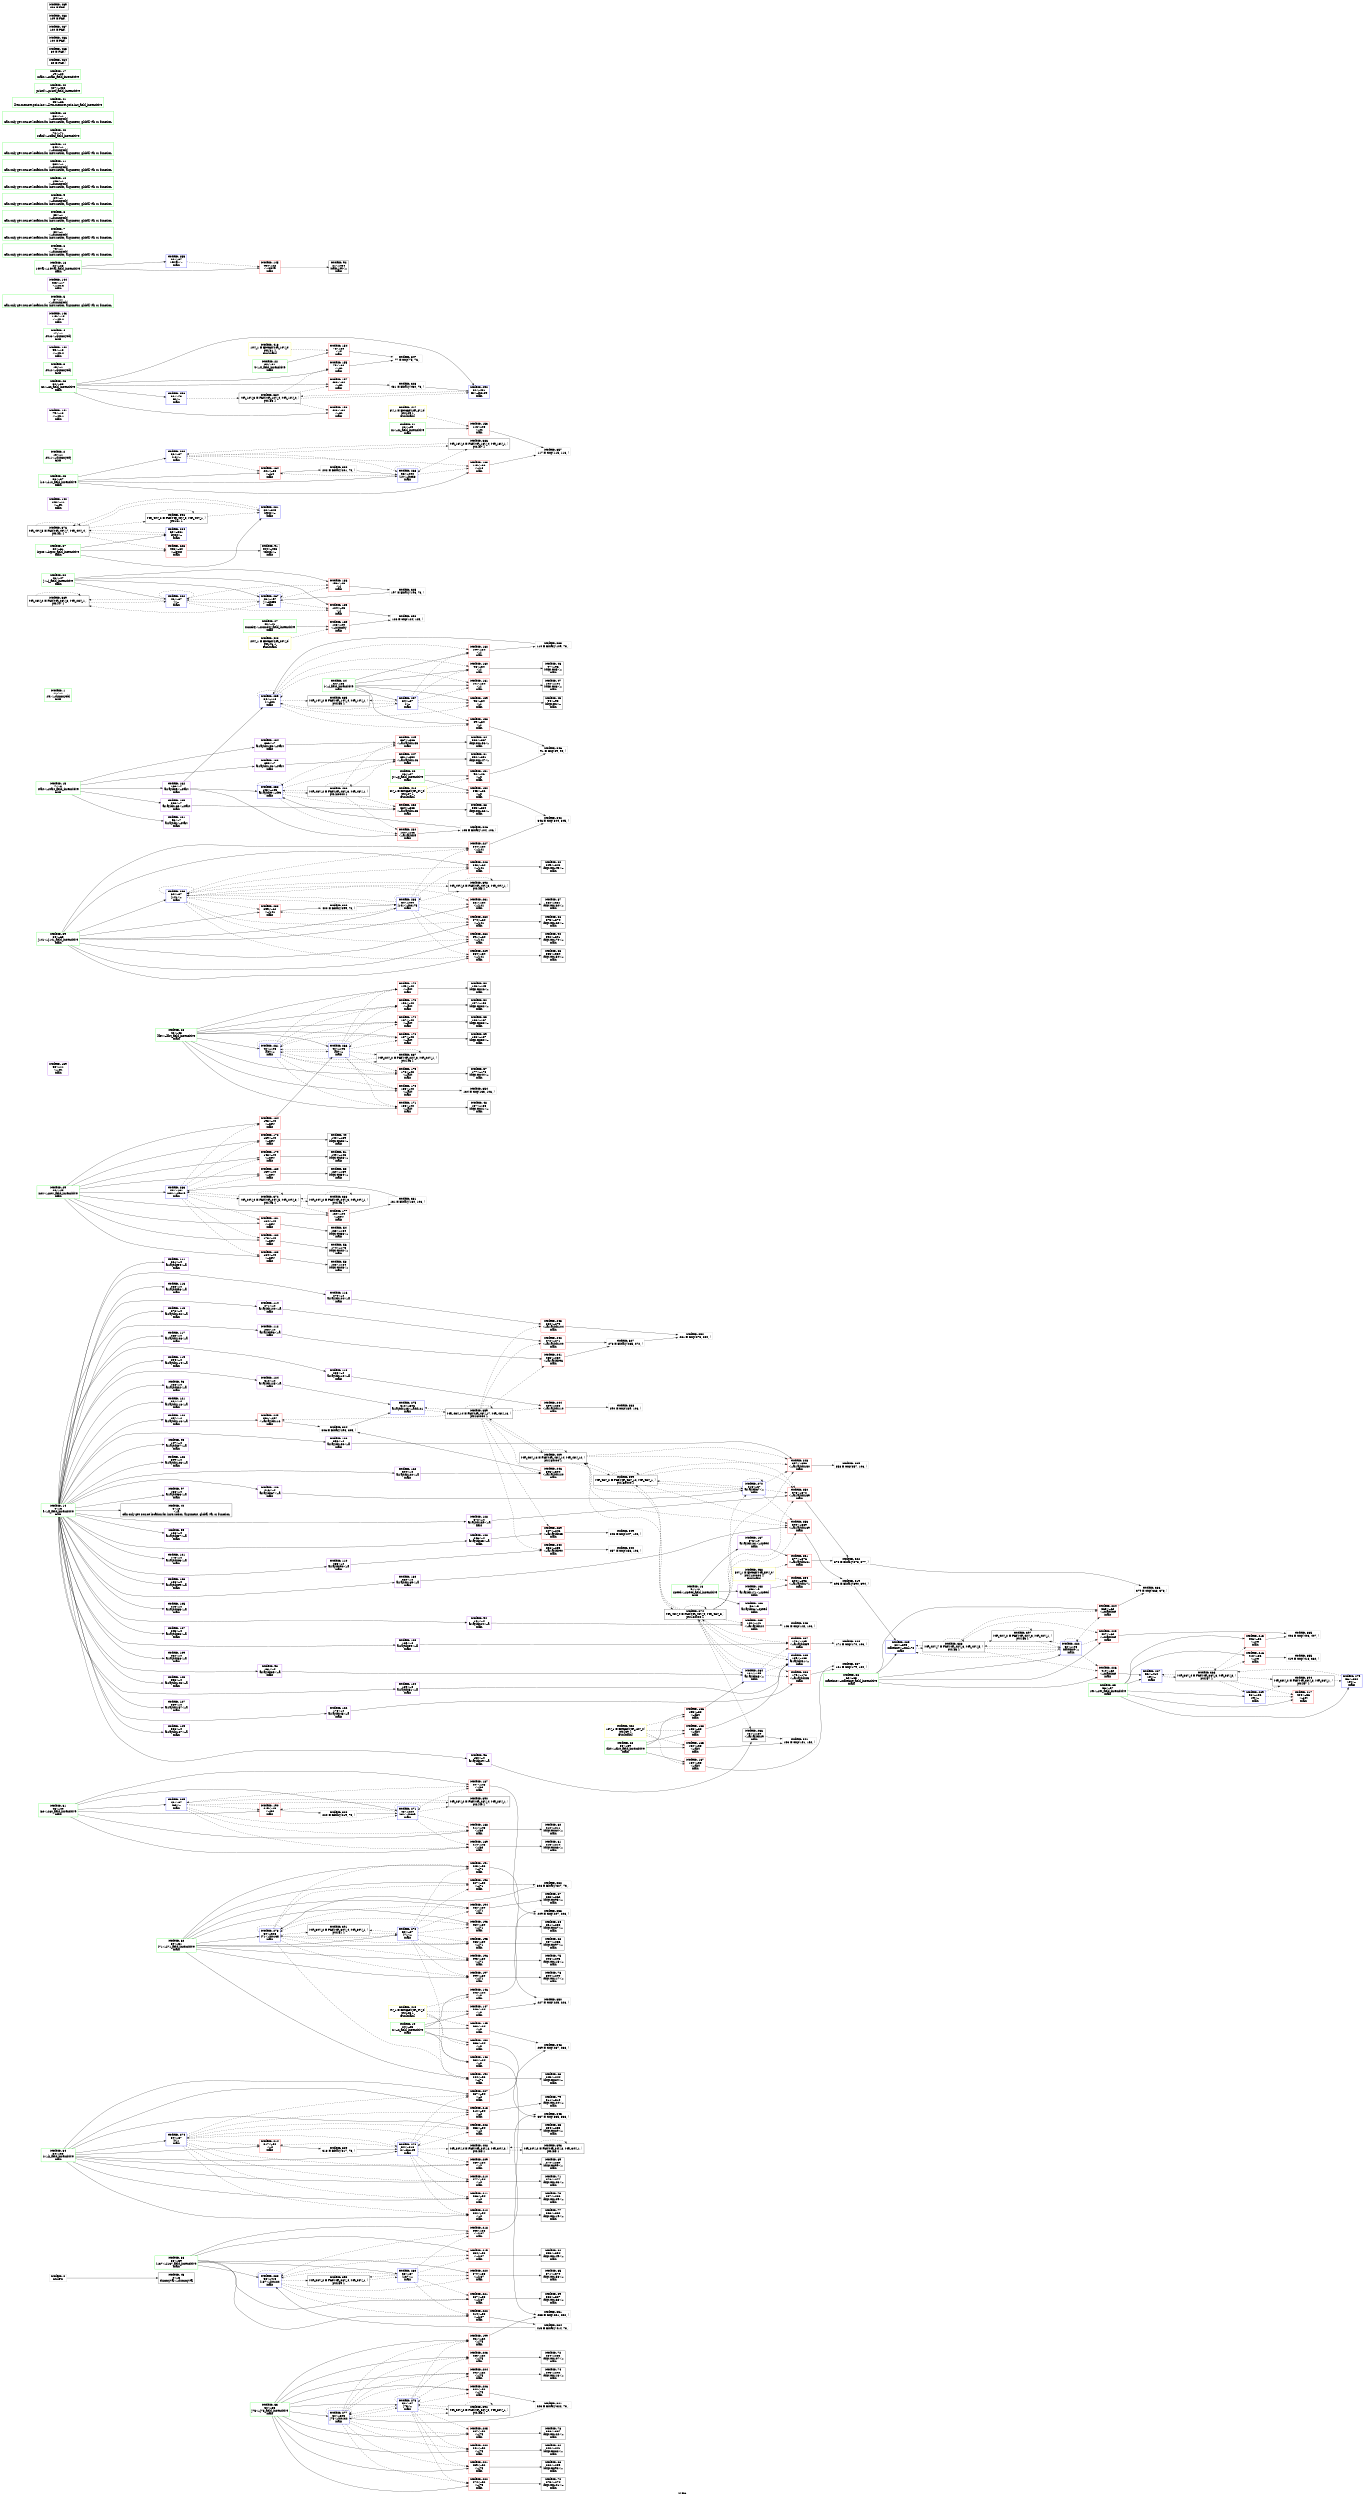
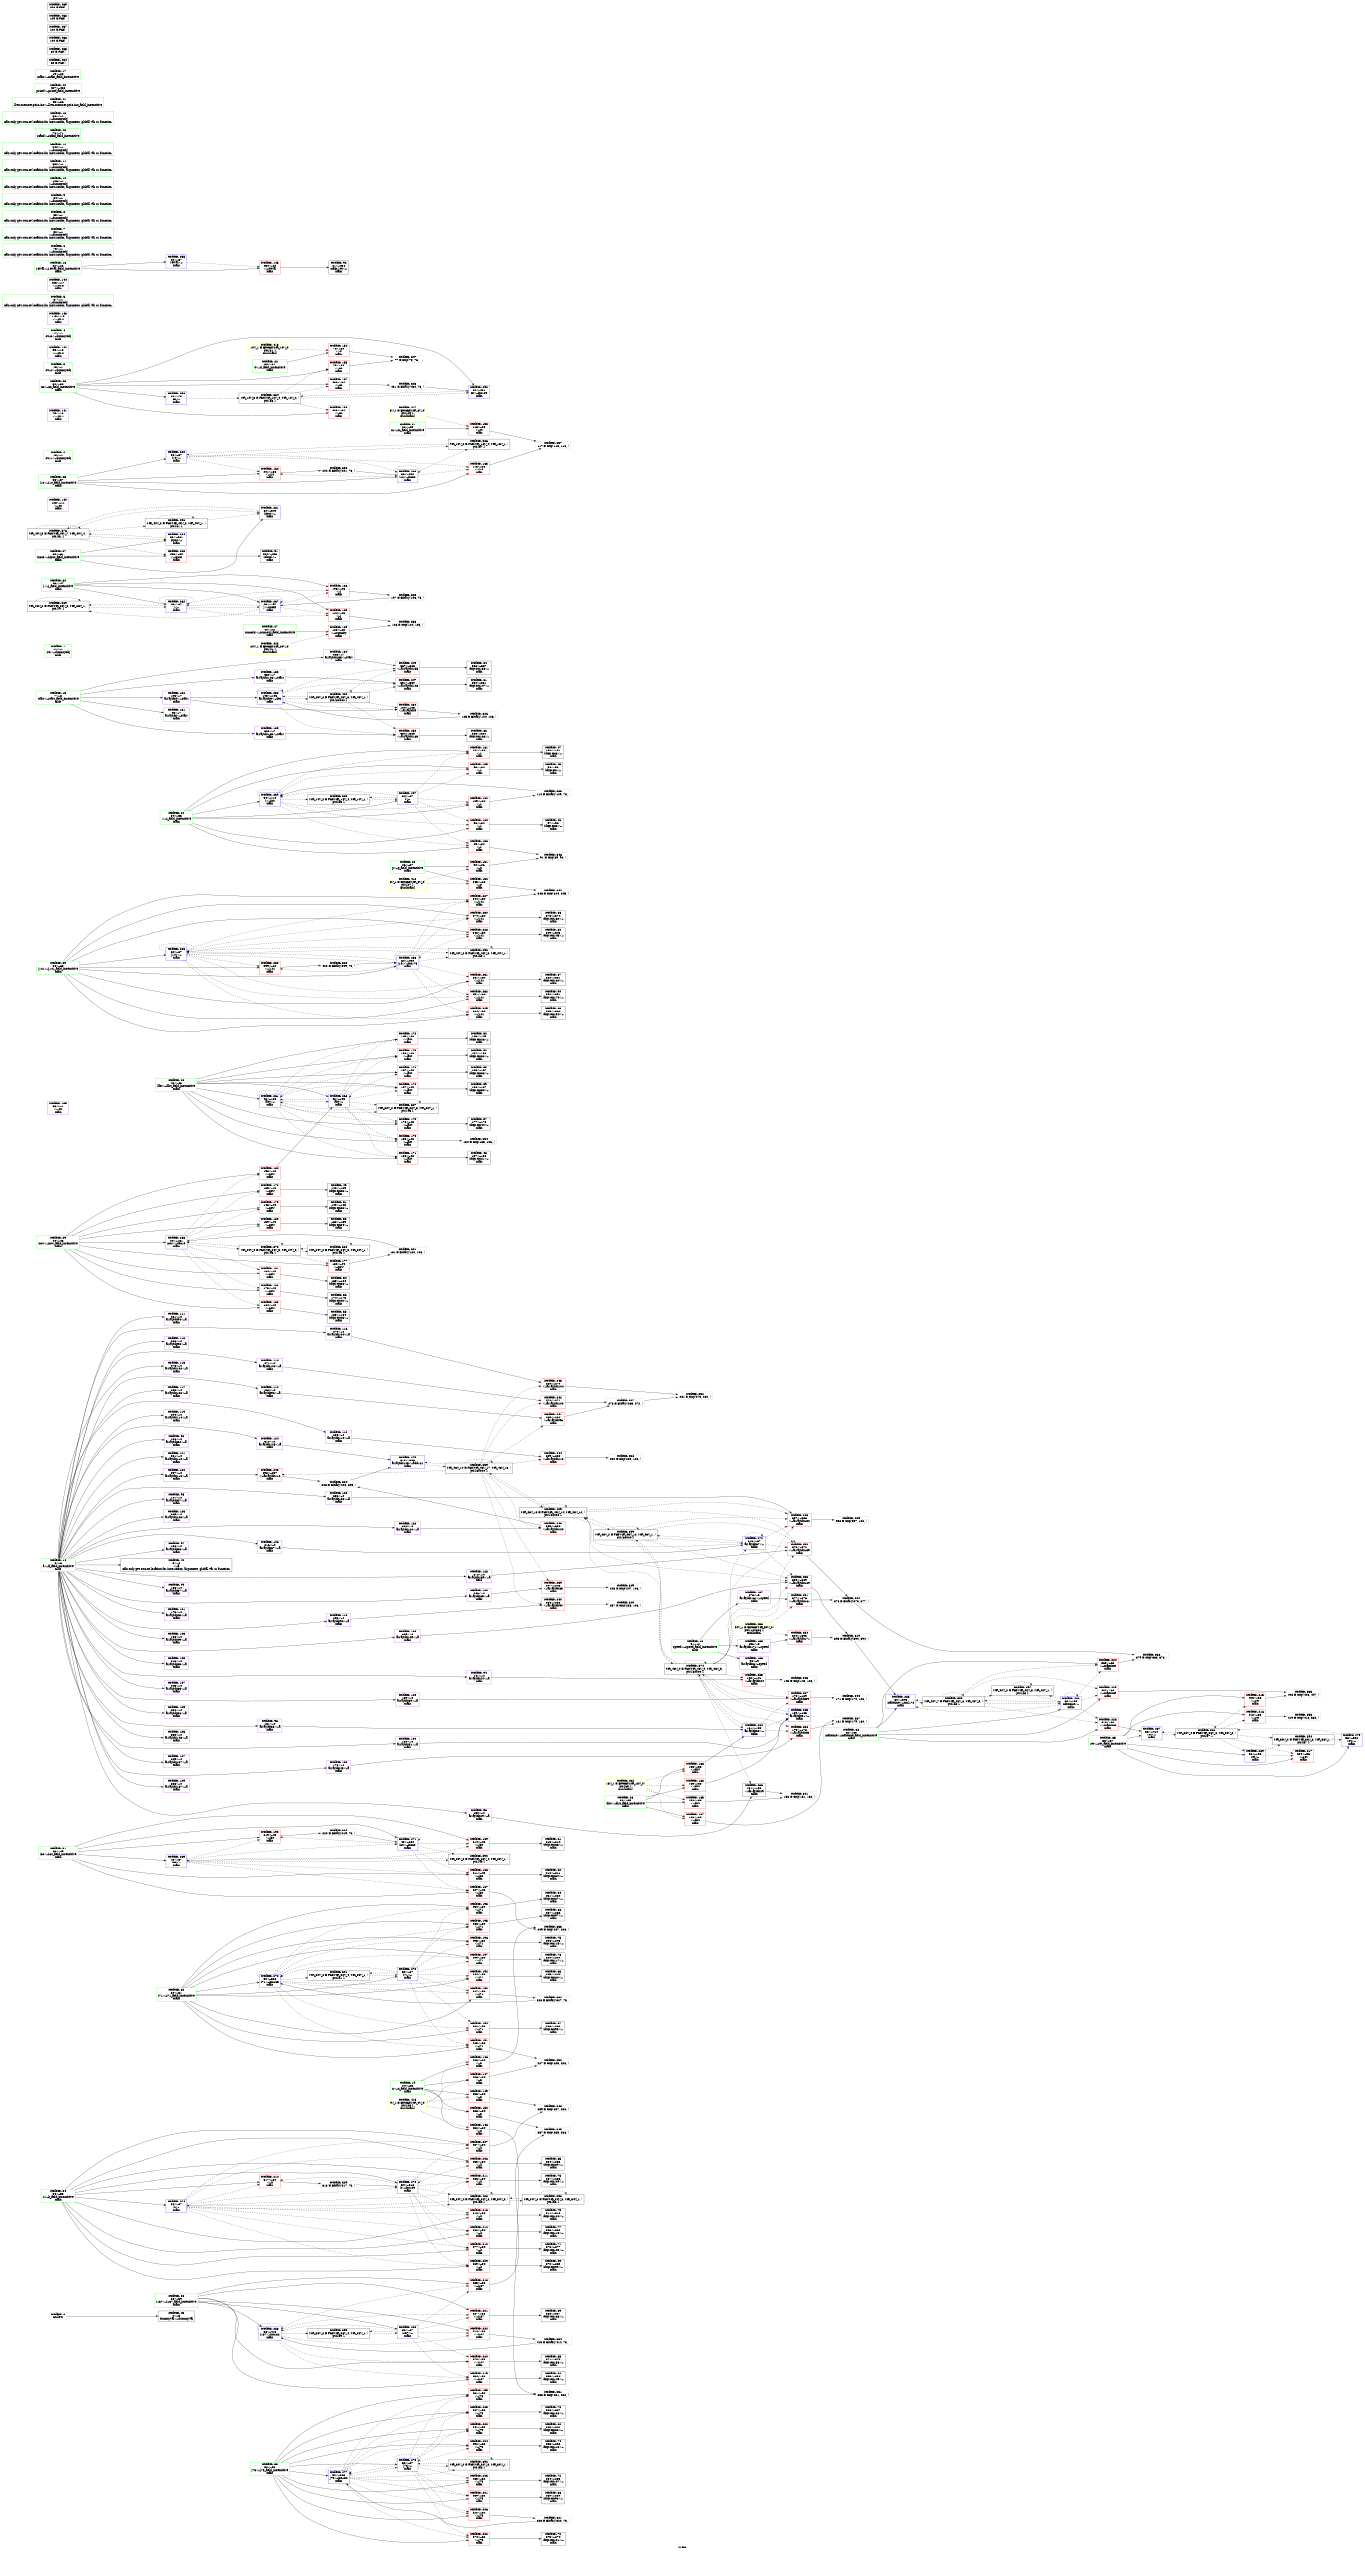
edge "NodeID: 132" -> "NodeID: 259": now "NodeID: 24" -> "NodeID: 259"
edge "NodeID: 274" -> "NodeID: 408": added
